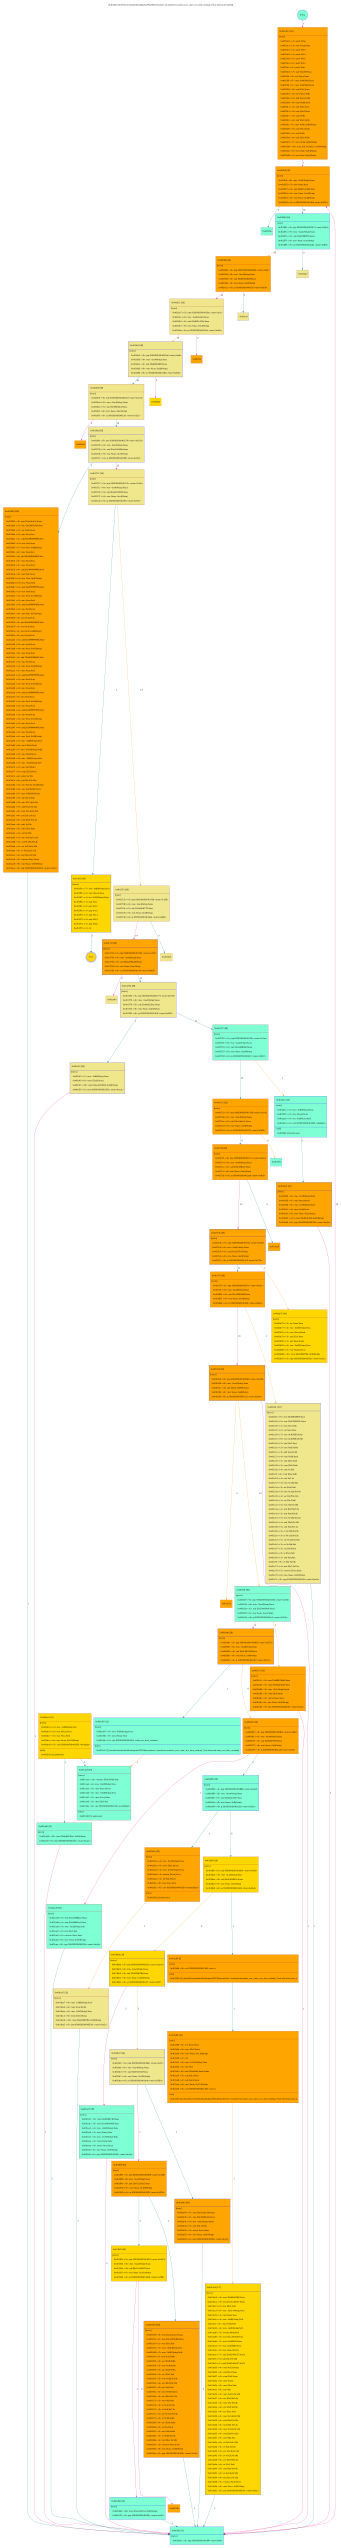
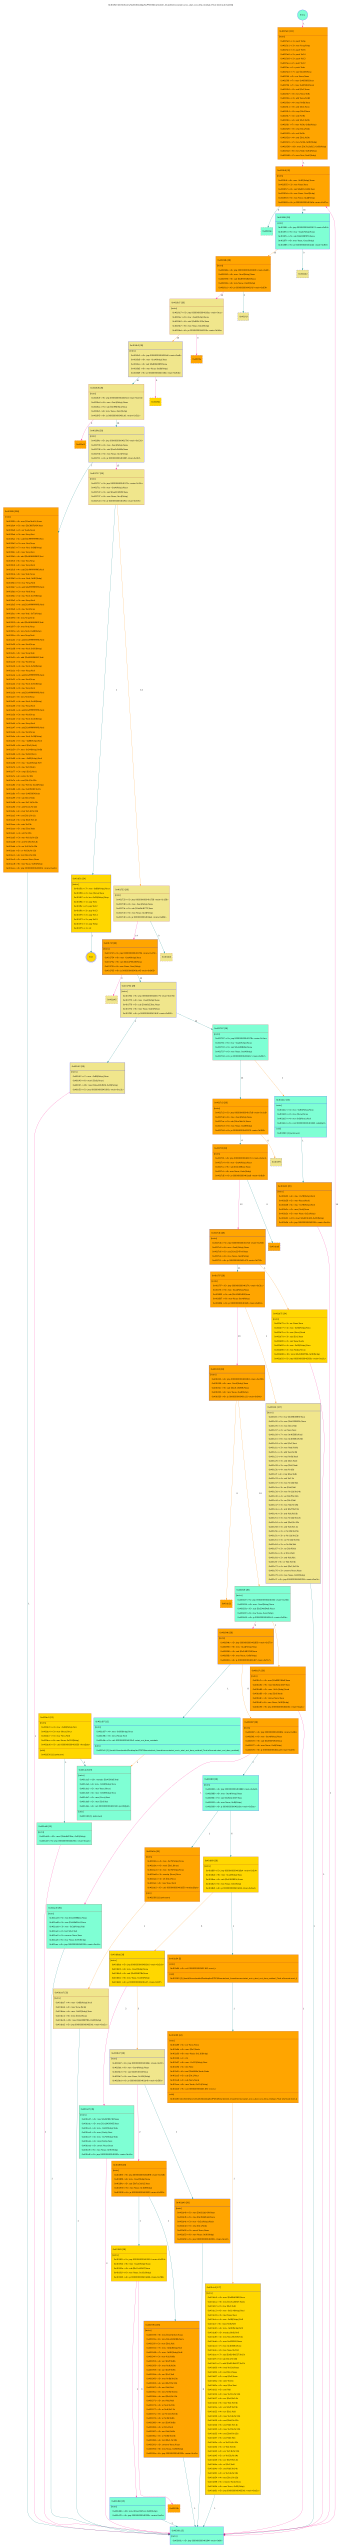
node "0x401f76": fillcolor aquamarine -> khaki
edge "0x401813 [28]" -> "0x40200c [5]": now "0x401d75 [34]" -> "0x40200c [5]"
